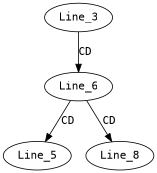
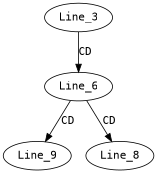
node "Line_5": label "Line_5" -> "Line_9"
